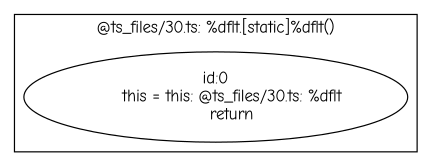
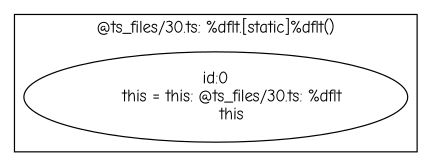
node "id:0 this = this: @ts_files/30.ts: %dflt return": label "id:0 this = this: @ts_files/30.ts: %dflt return" -> "id:0 this = this: @ts_files/30.ts: %dflt this"
